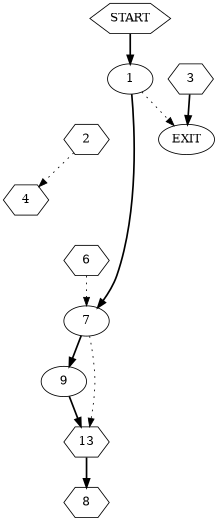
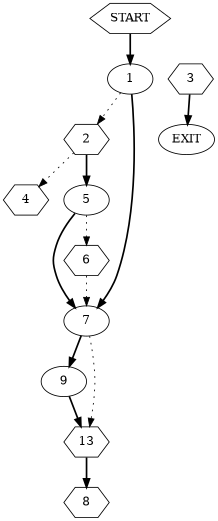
edge "1" -> "EXIT": now "1" -> "2"
node "5": added
